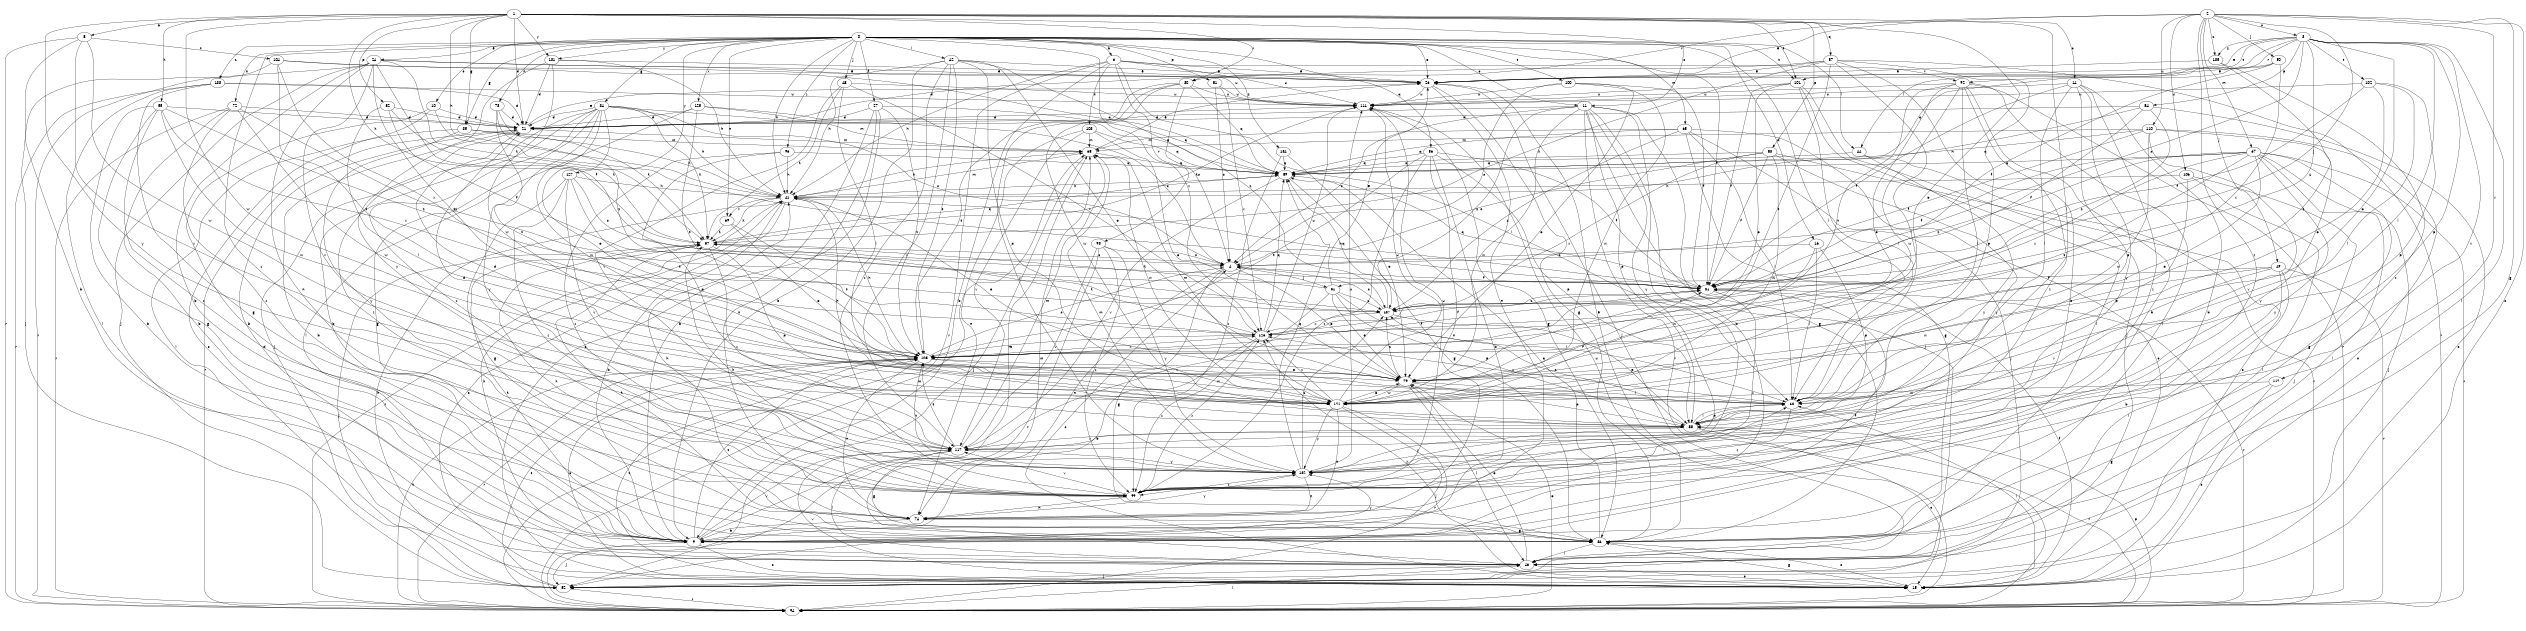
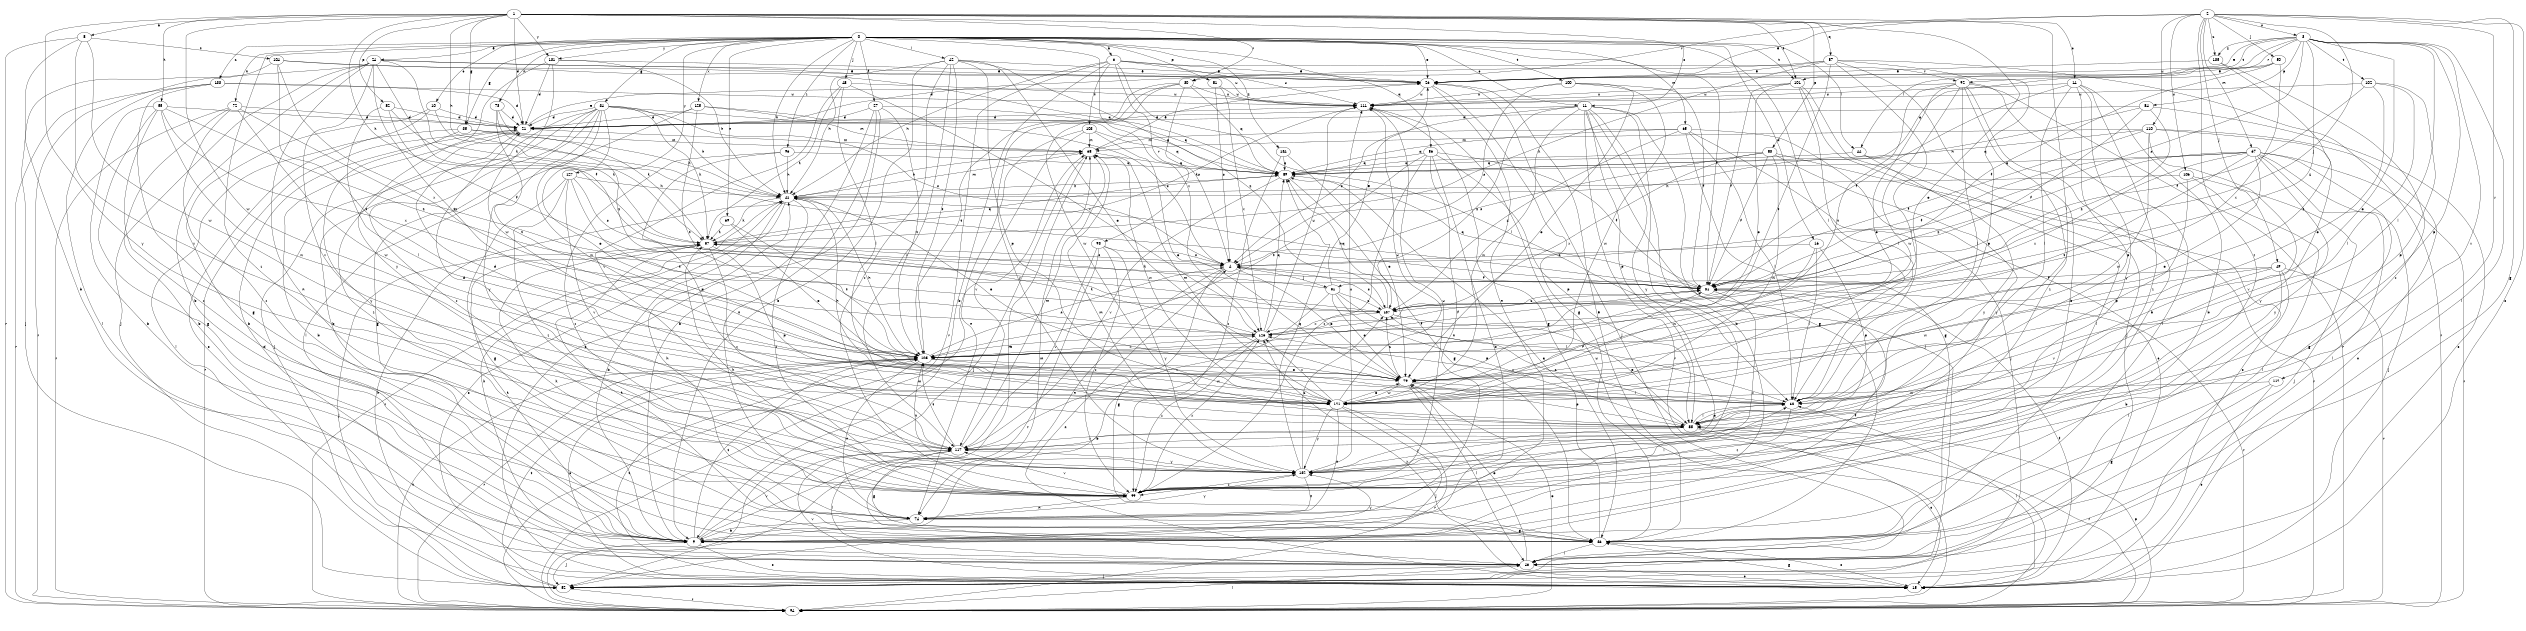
edge "41" -> "69": now "41" -> "99"
